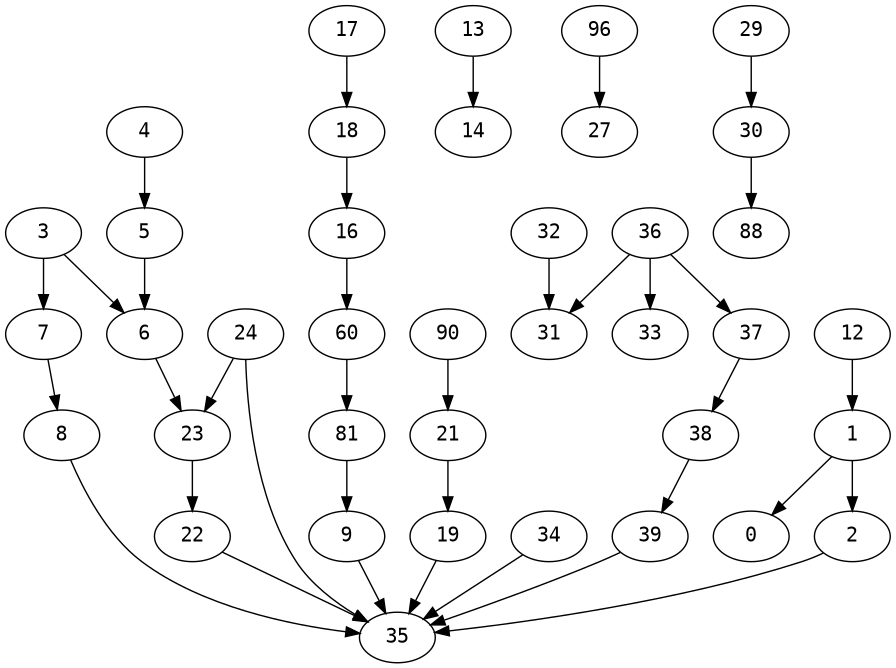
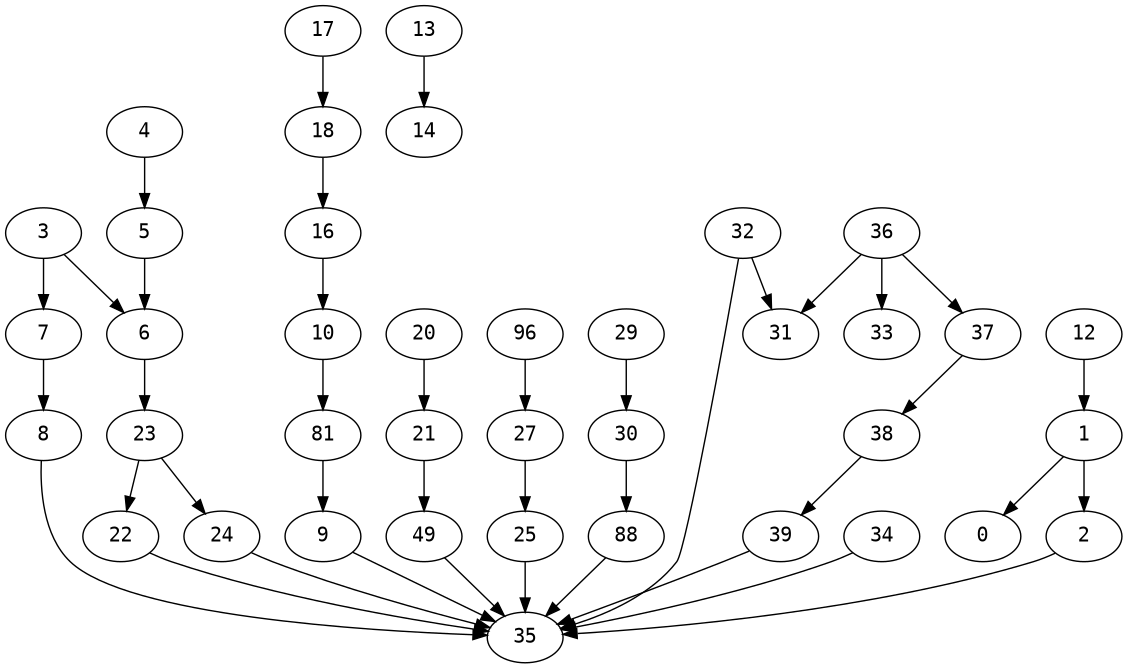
node "60": label "60" -> "10"
node "90": label "90" -> "20"
edge "24" -> "23": reversed
edge "32" -> "35": added
node "19": label "19" -> "49"
node "25": added
edge "88" -> "35": added
